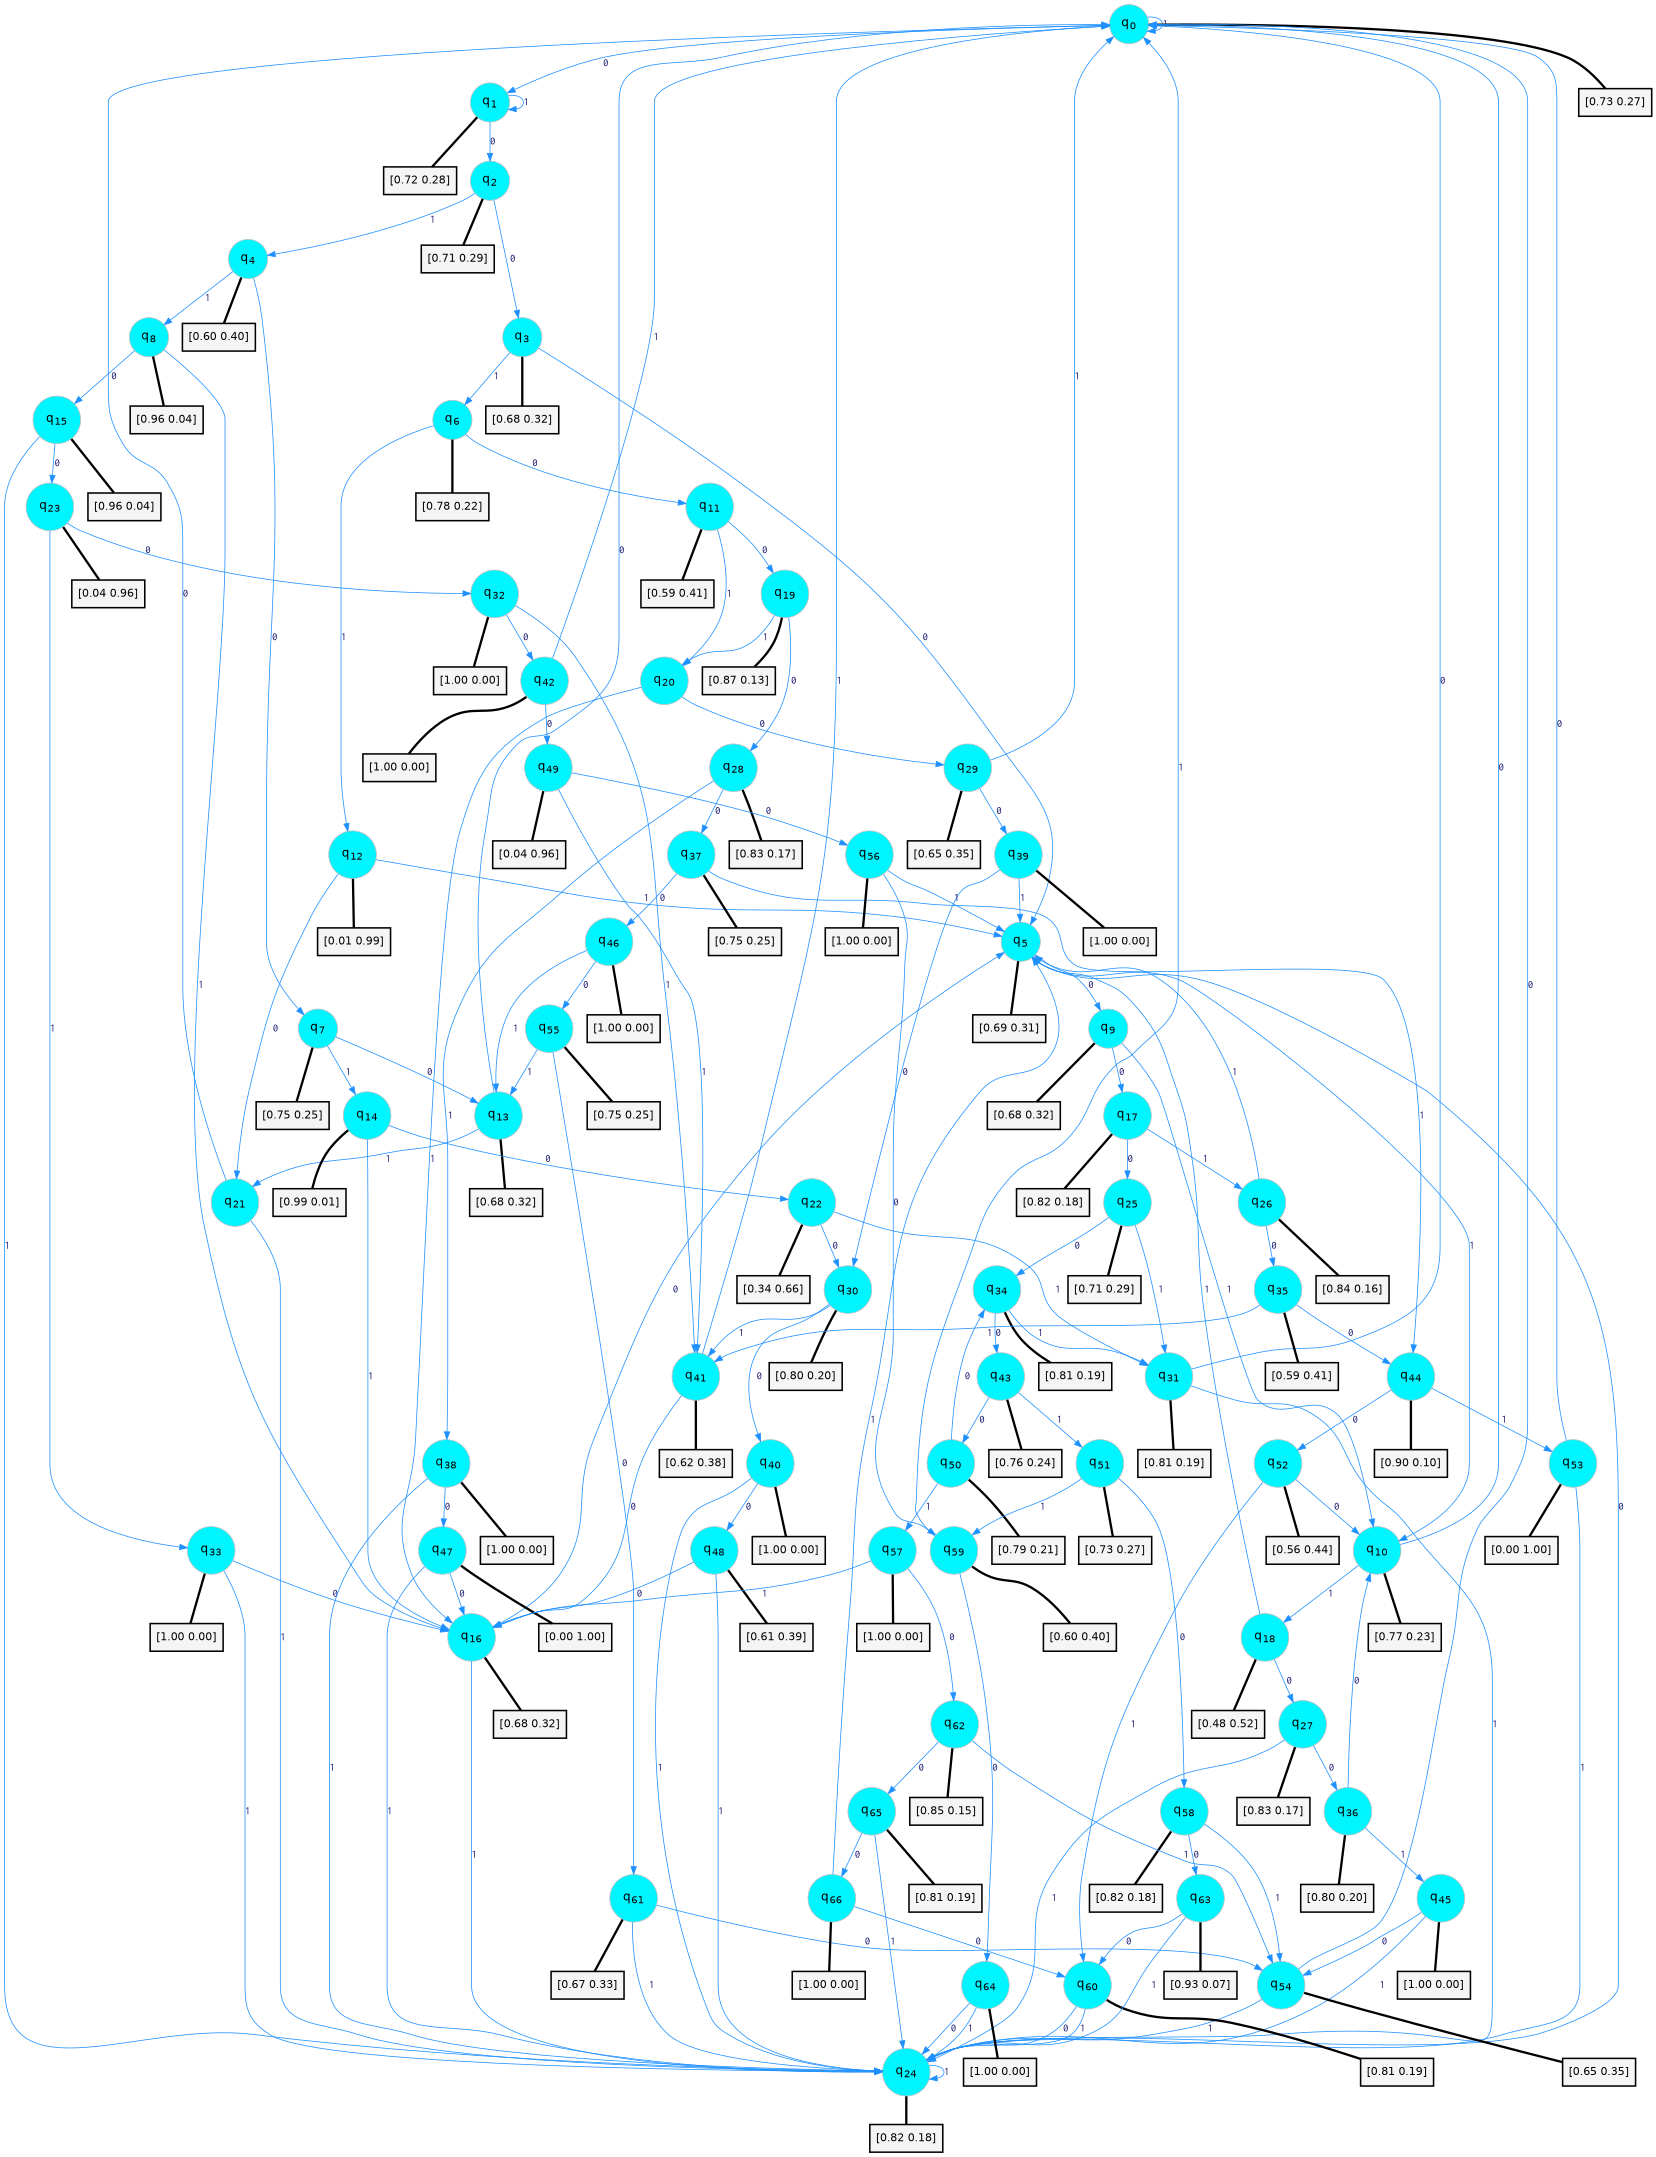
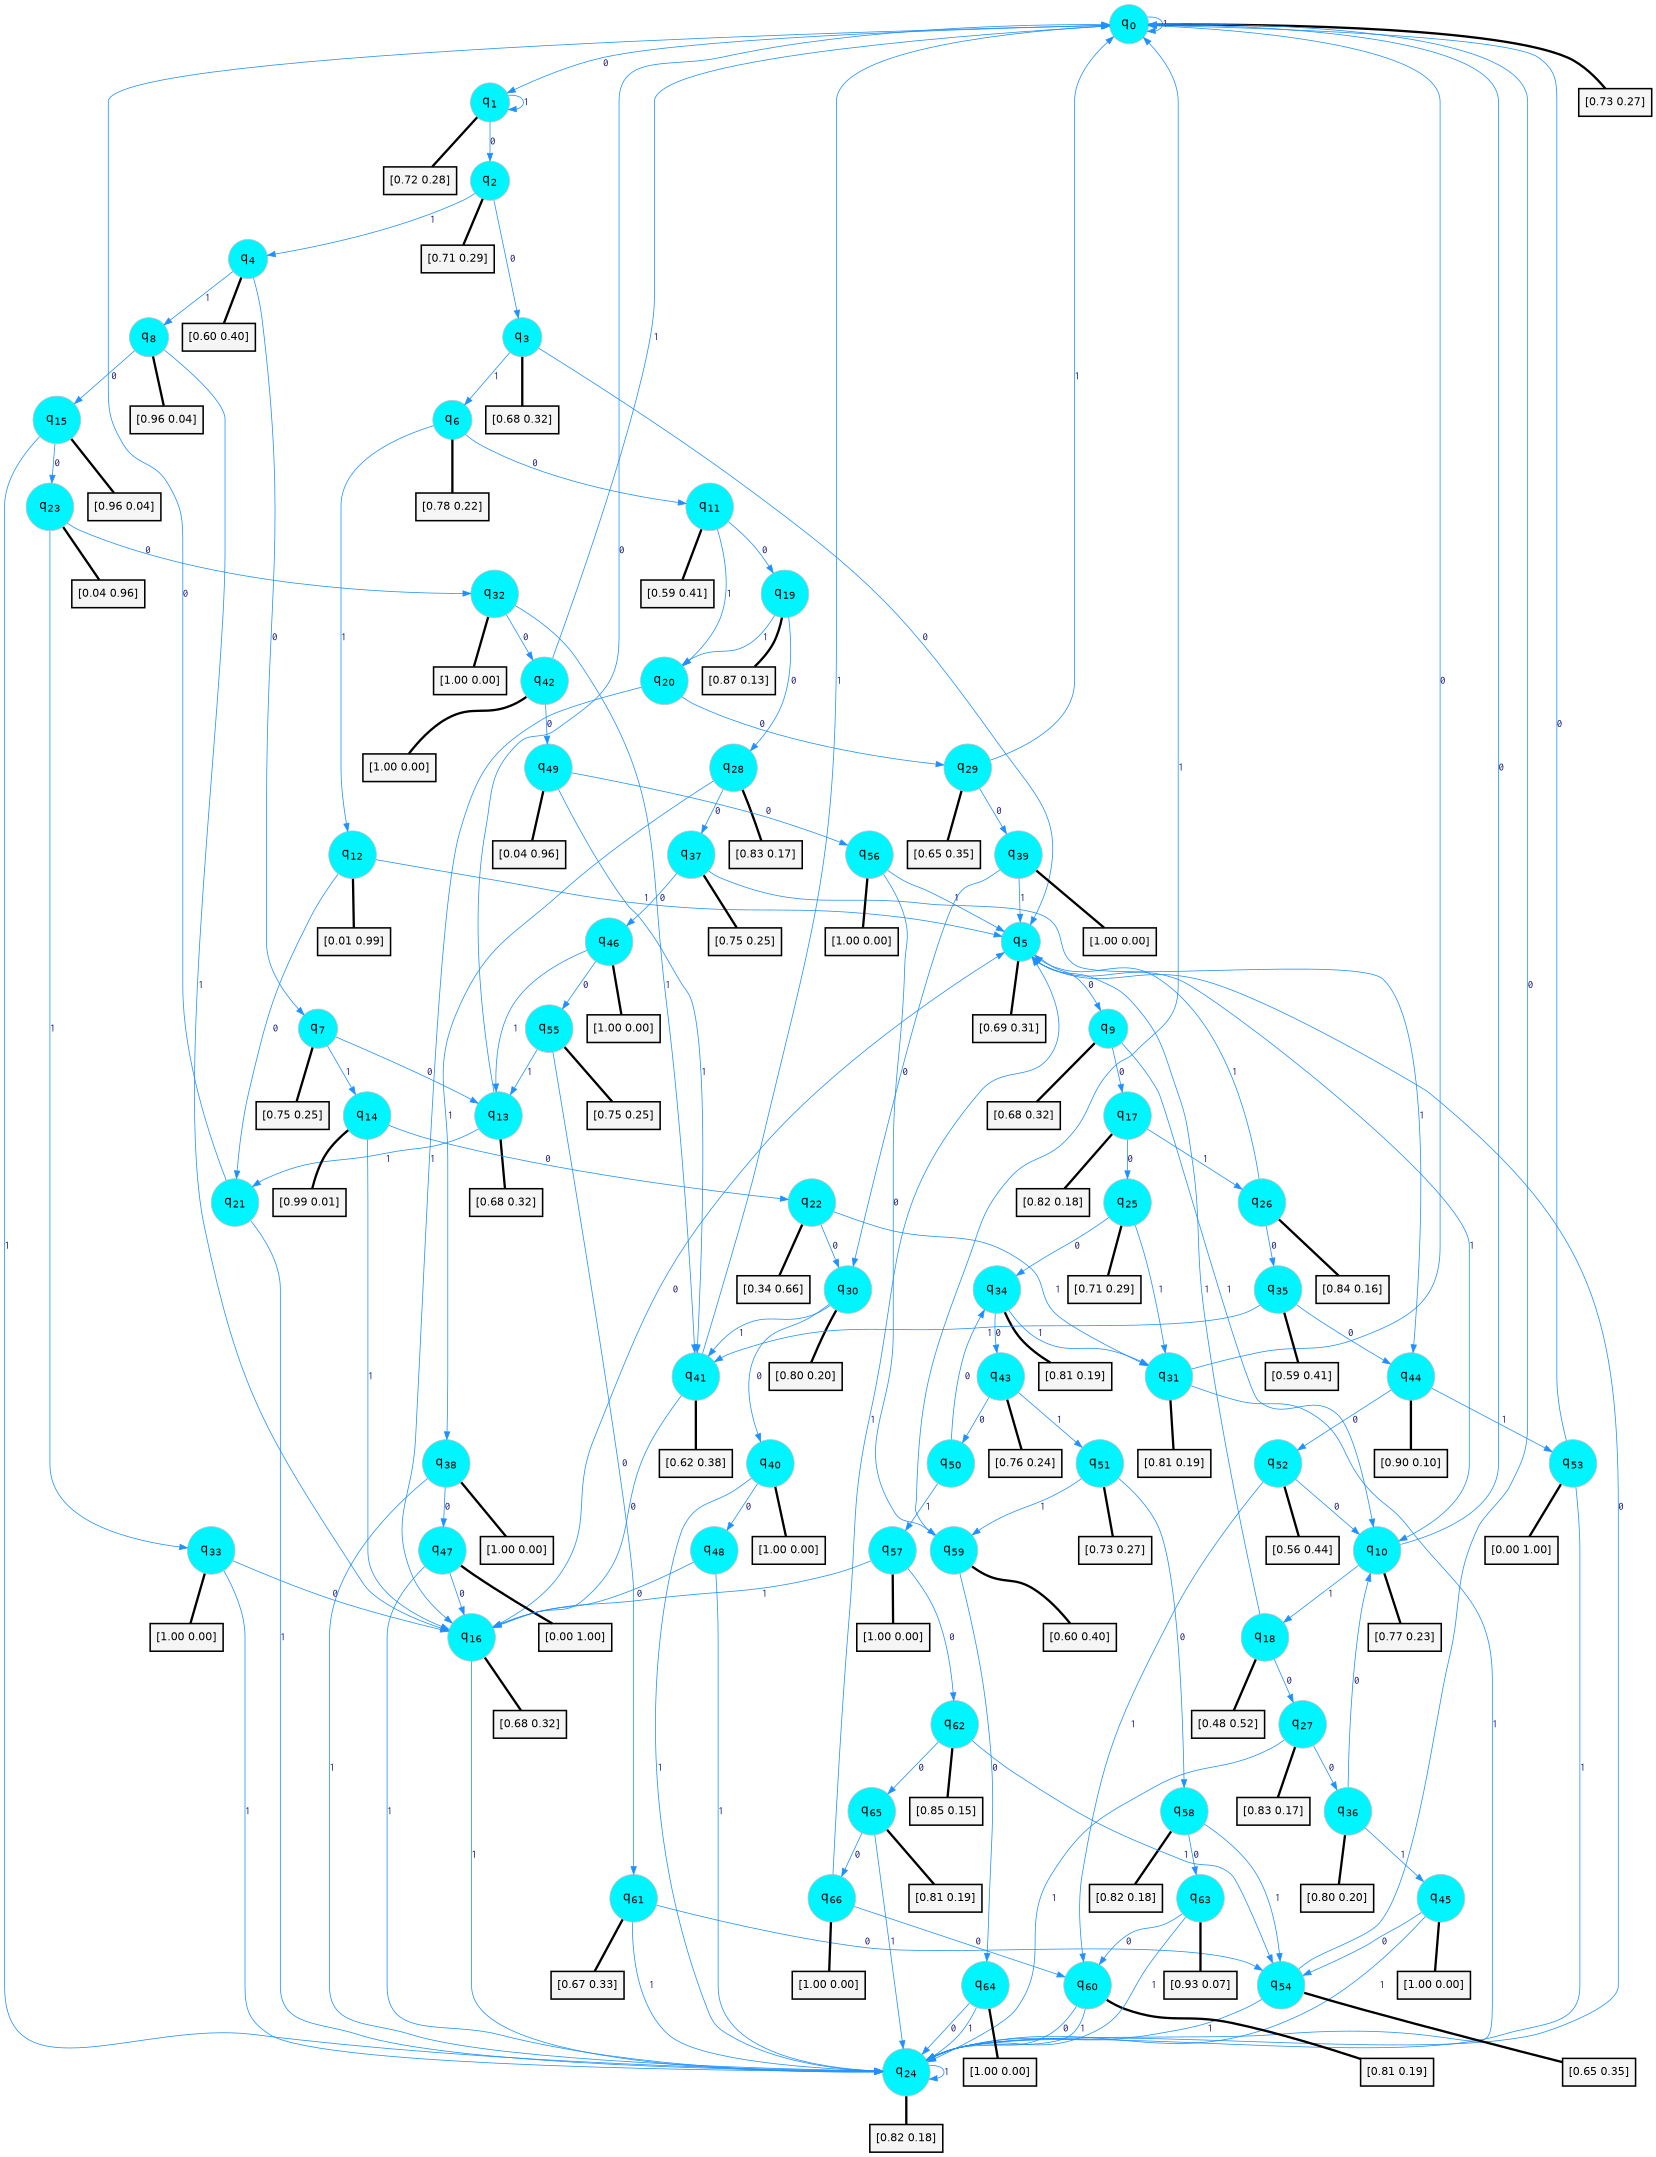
node "[0.79 0.21]": removed
node "[0.61 0.39]": removed
